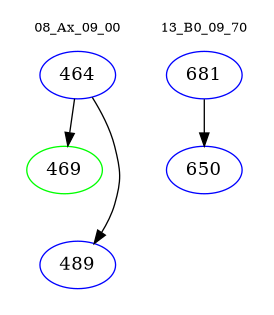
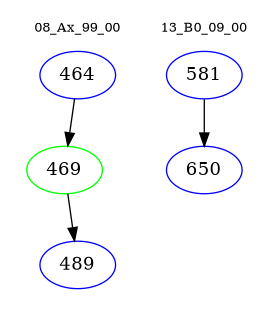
cluster "08_Ax_09_00": label "08_Ax_09_00" -> "08_Ax_99_00"
cluster "13_B0_09_70": label "13_B0_09_70" -> "13_B0_09_00"
node "681": label "681" -> "581"
edge "464" -> "489": now "469" -> "489"
